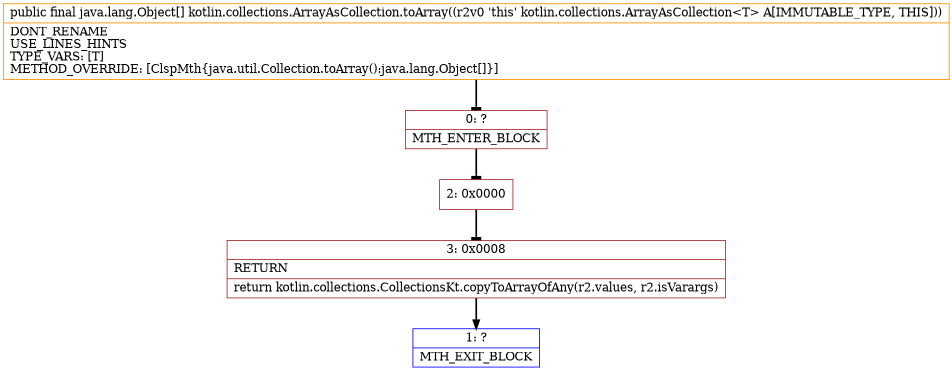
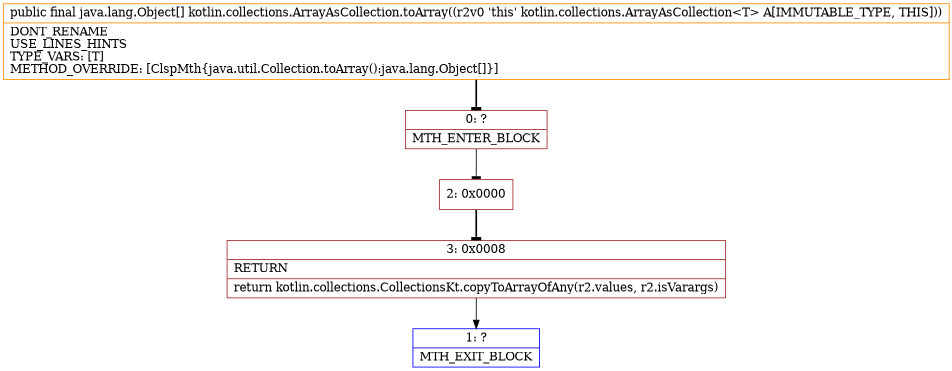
edge "0: ?" -> "2: 0x0000": style bold -> solid
edge "3: 0x0008" -> "1: ?": style bold -> solid
